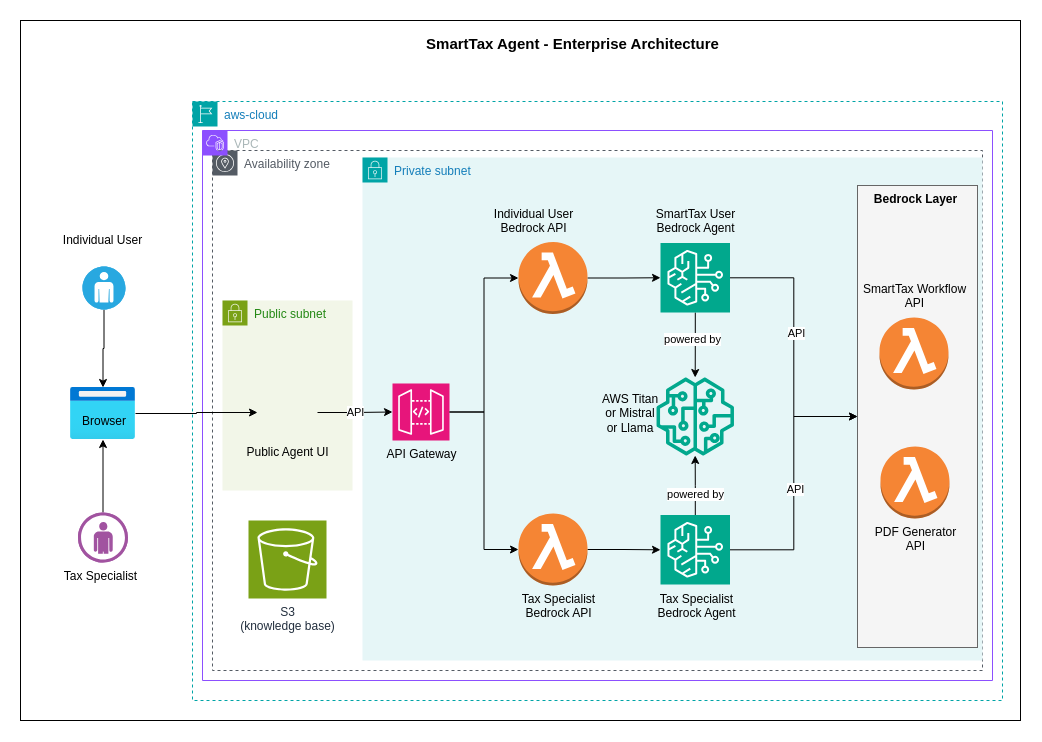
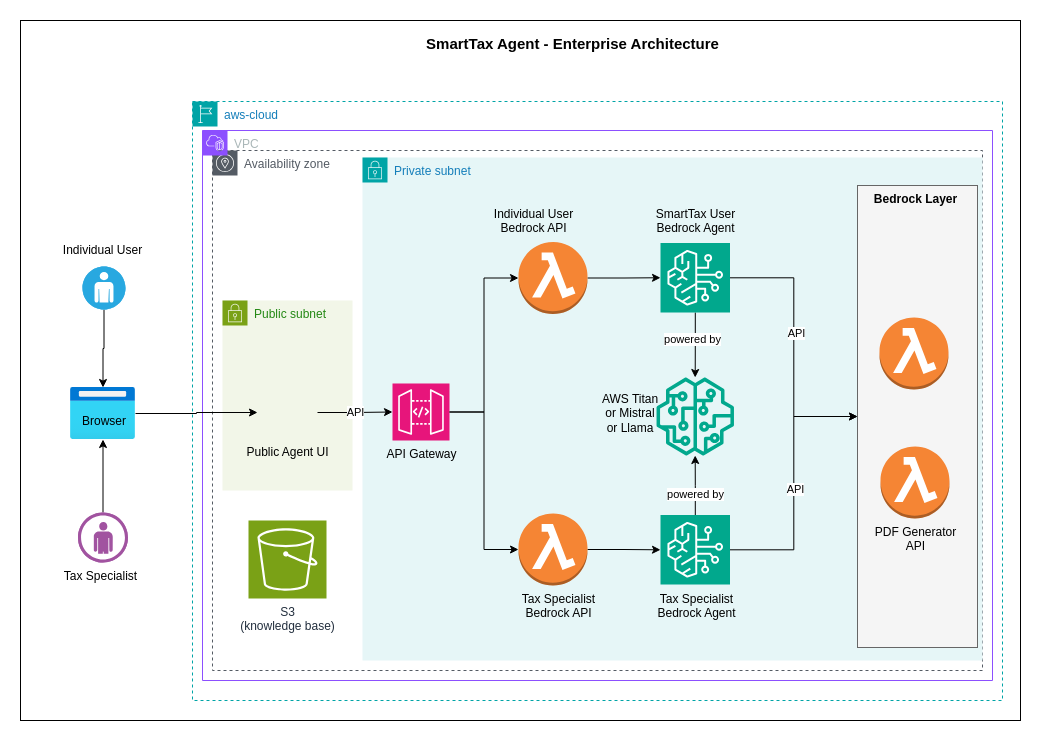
node "Individual User": moved (103, 242) -> (103, 252)
node "SmartTax Workflow API": removed
